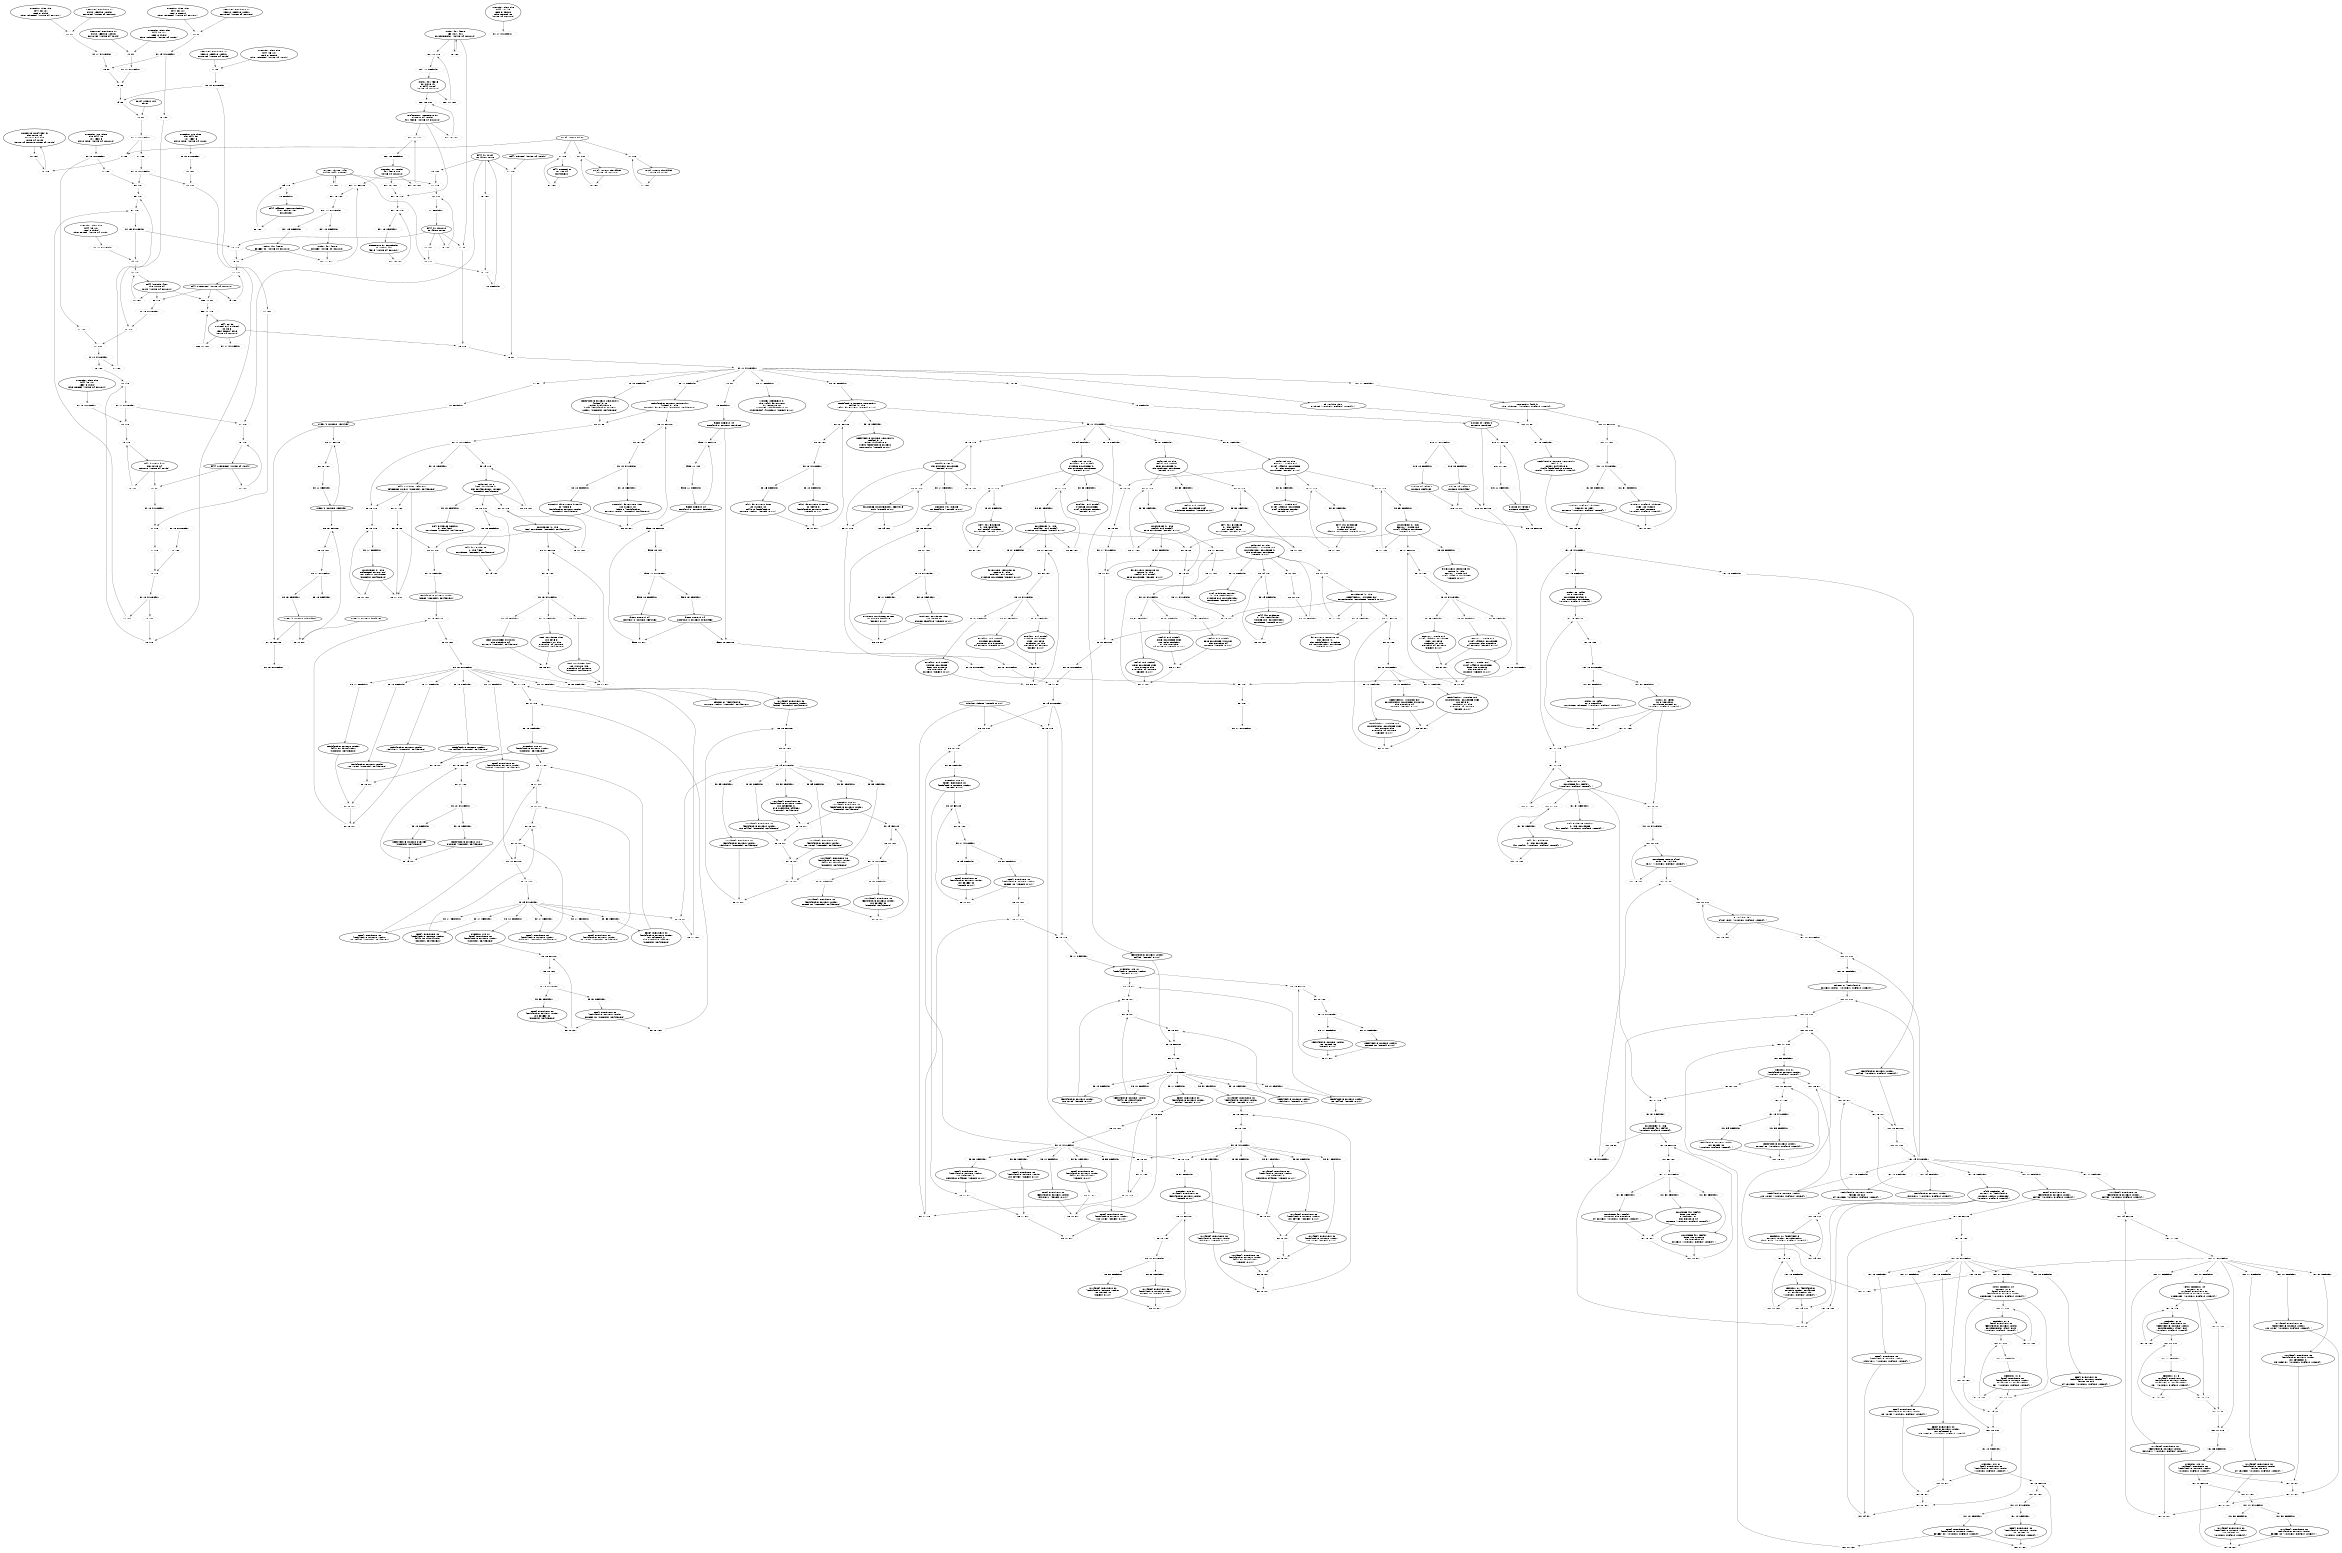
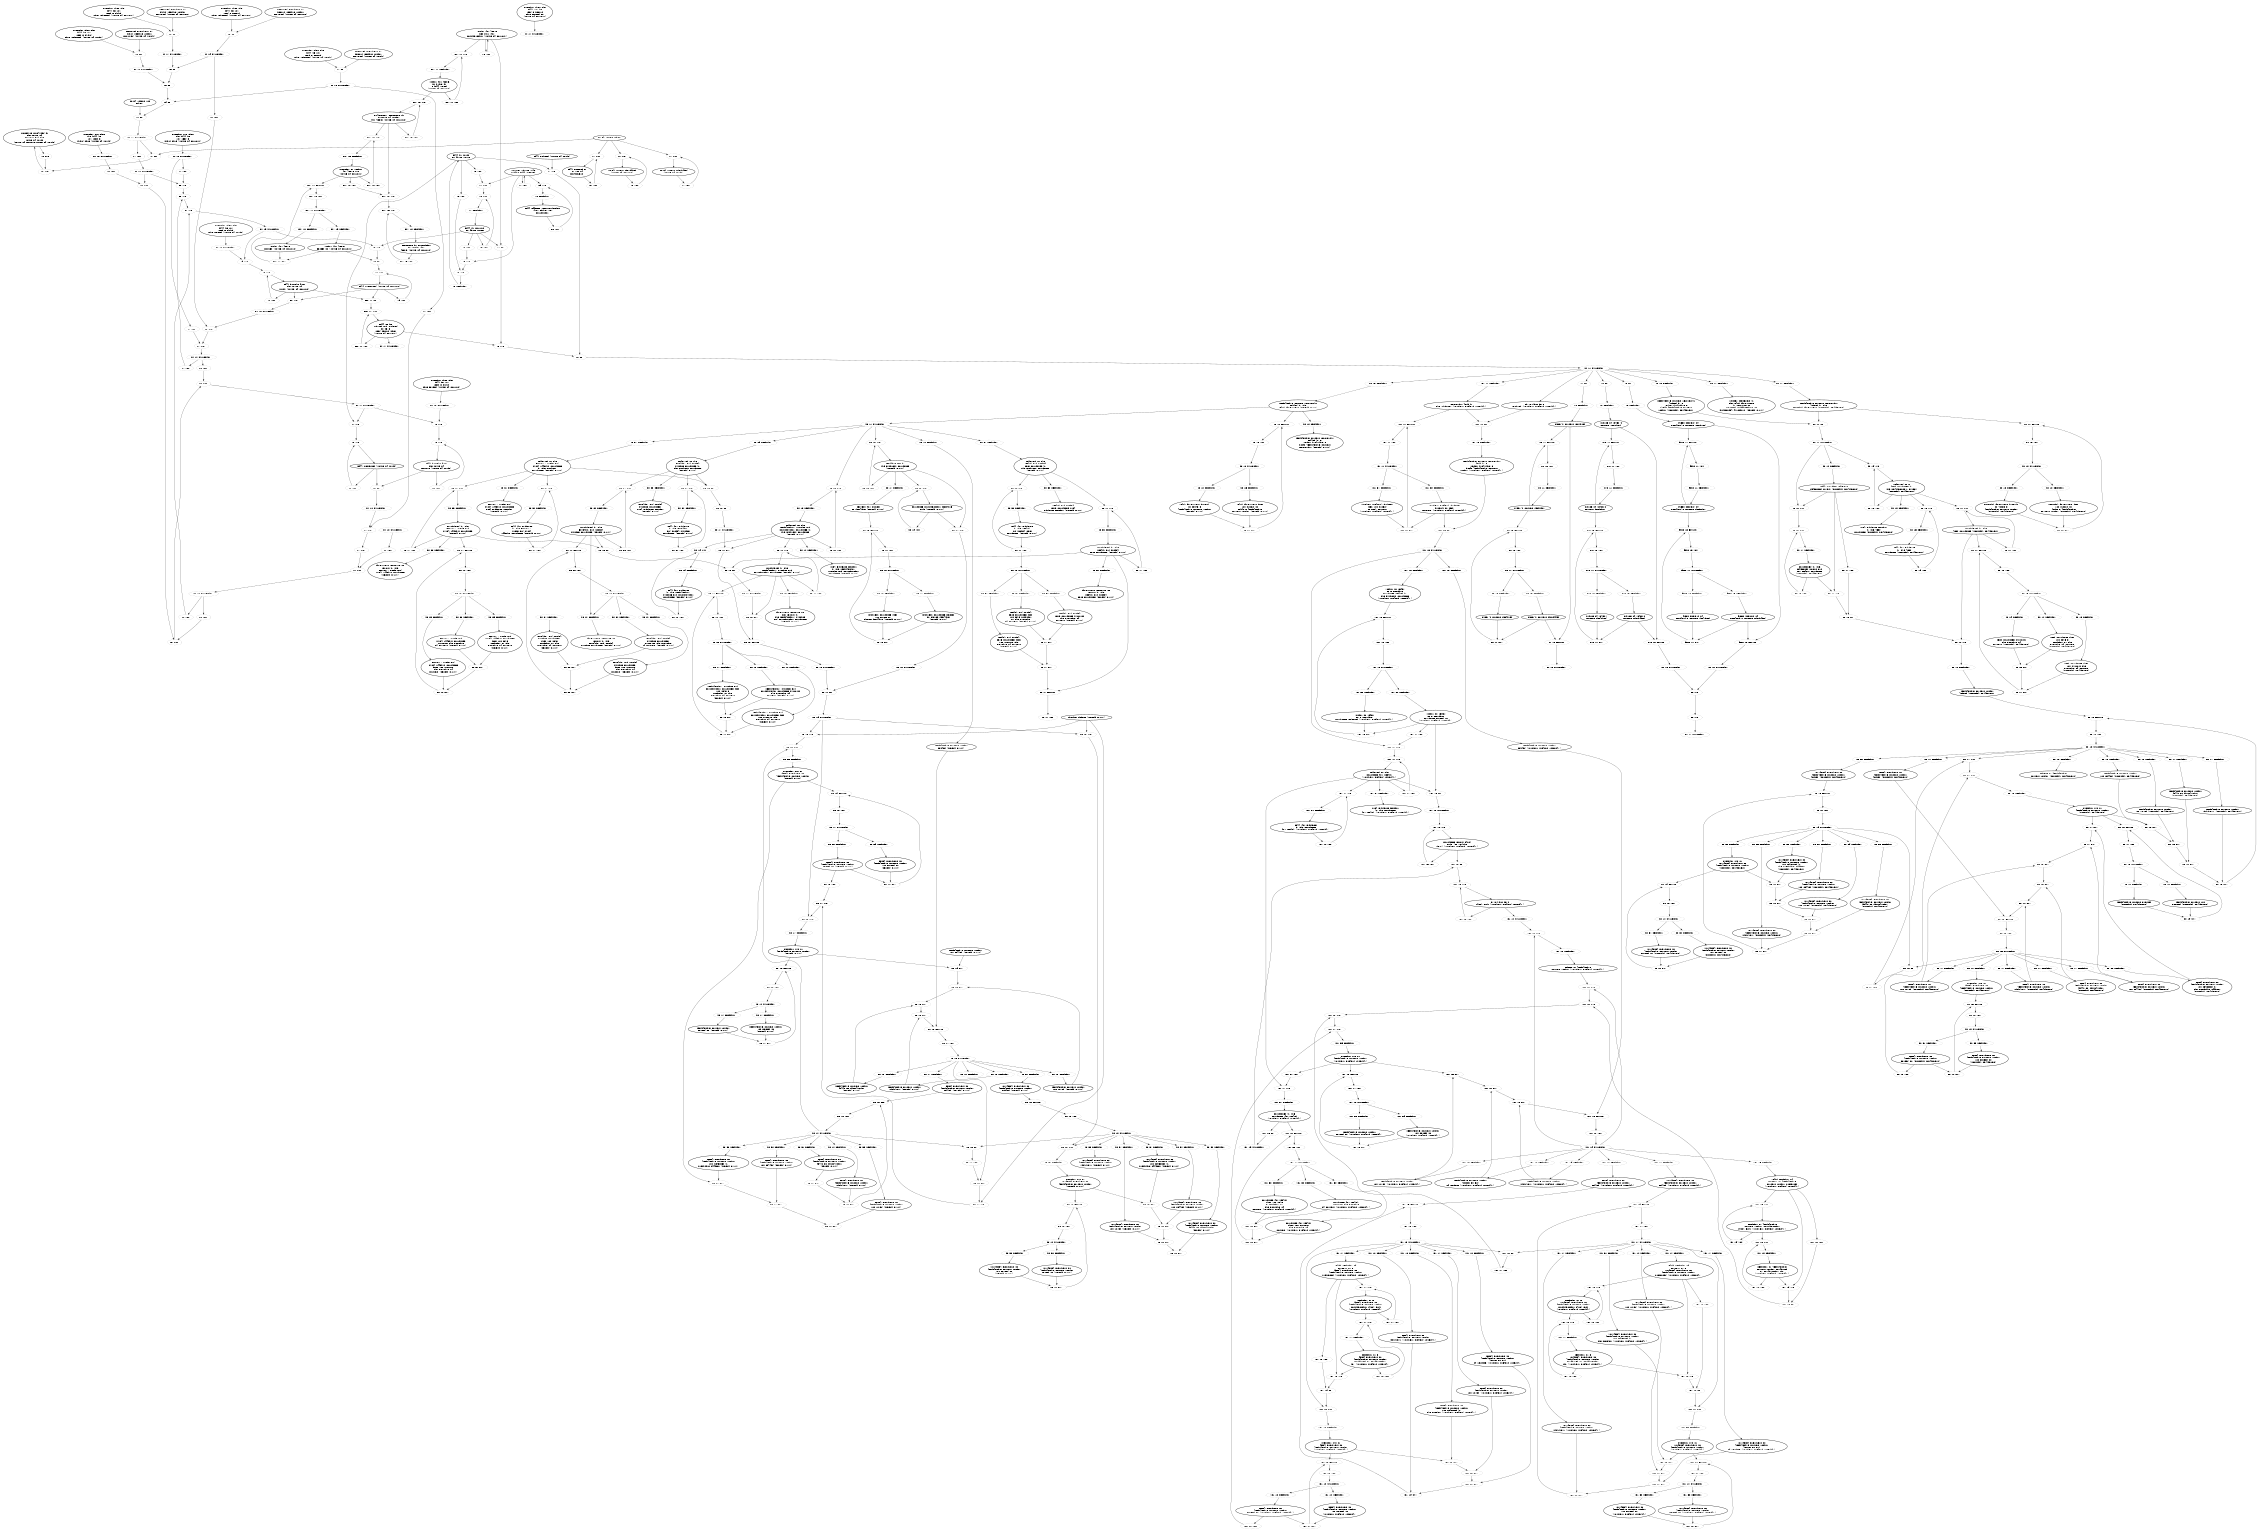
node "AZ NOT": label "AZ NOT" -> "AZ PWC"
edge "SC AA Summation" -> "SC AF AND": added
node "PWC AB NOT": added
edge "SP AB OR" -> "SP AK AND": reversed
edge "SC AW NOT" -> "SC AP Summation": now "SC AU NOT" -> "SC AP Summation"
edge "QC AC Decision" -> "Queen’s consent declined": added
edge "SC AQ Summation" -> "SC CM Decision": now "SC AQ Summation" -> "SC CK Decision"
edge "SC AT Decision" -> "Legislative consent motion not called (Senedd Cymru)": removed
node "SC AL AND": label "SC AL AND" -> "SC AL CTM"
node "SC AO SUM": removed
